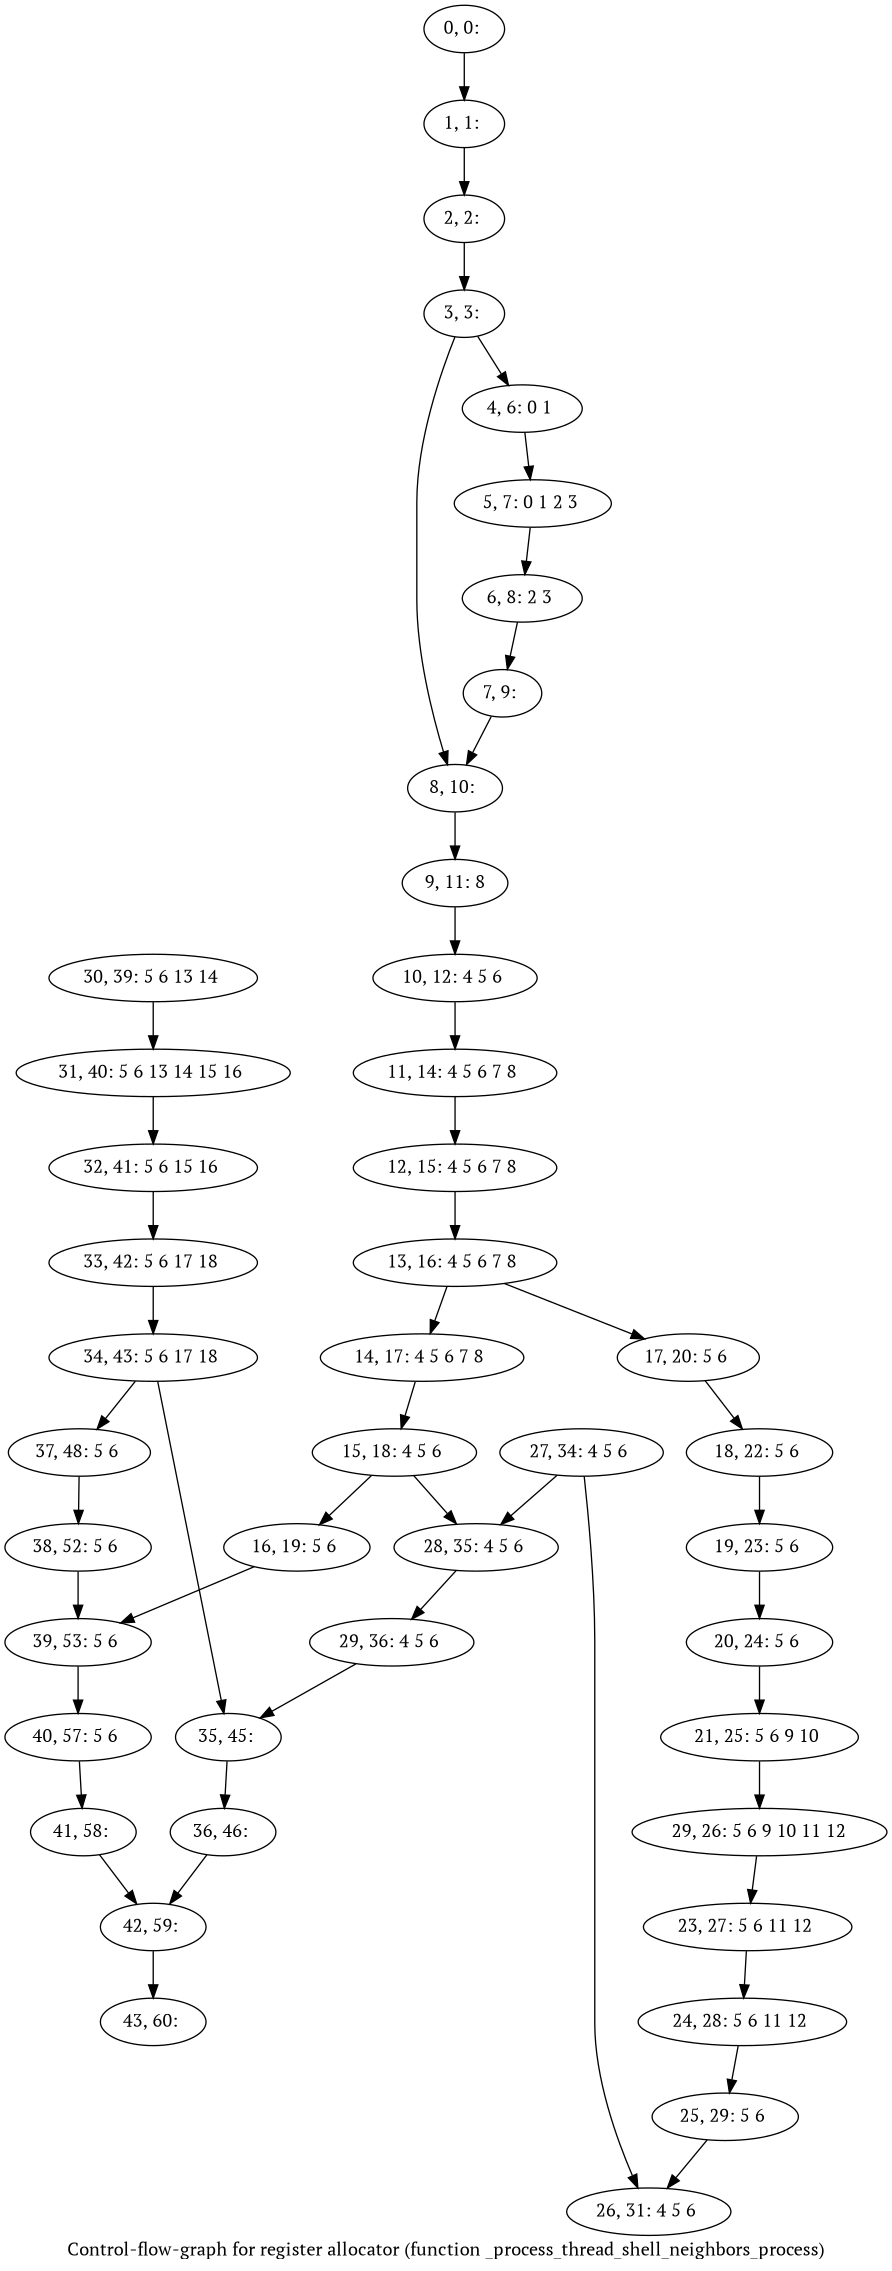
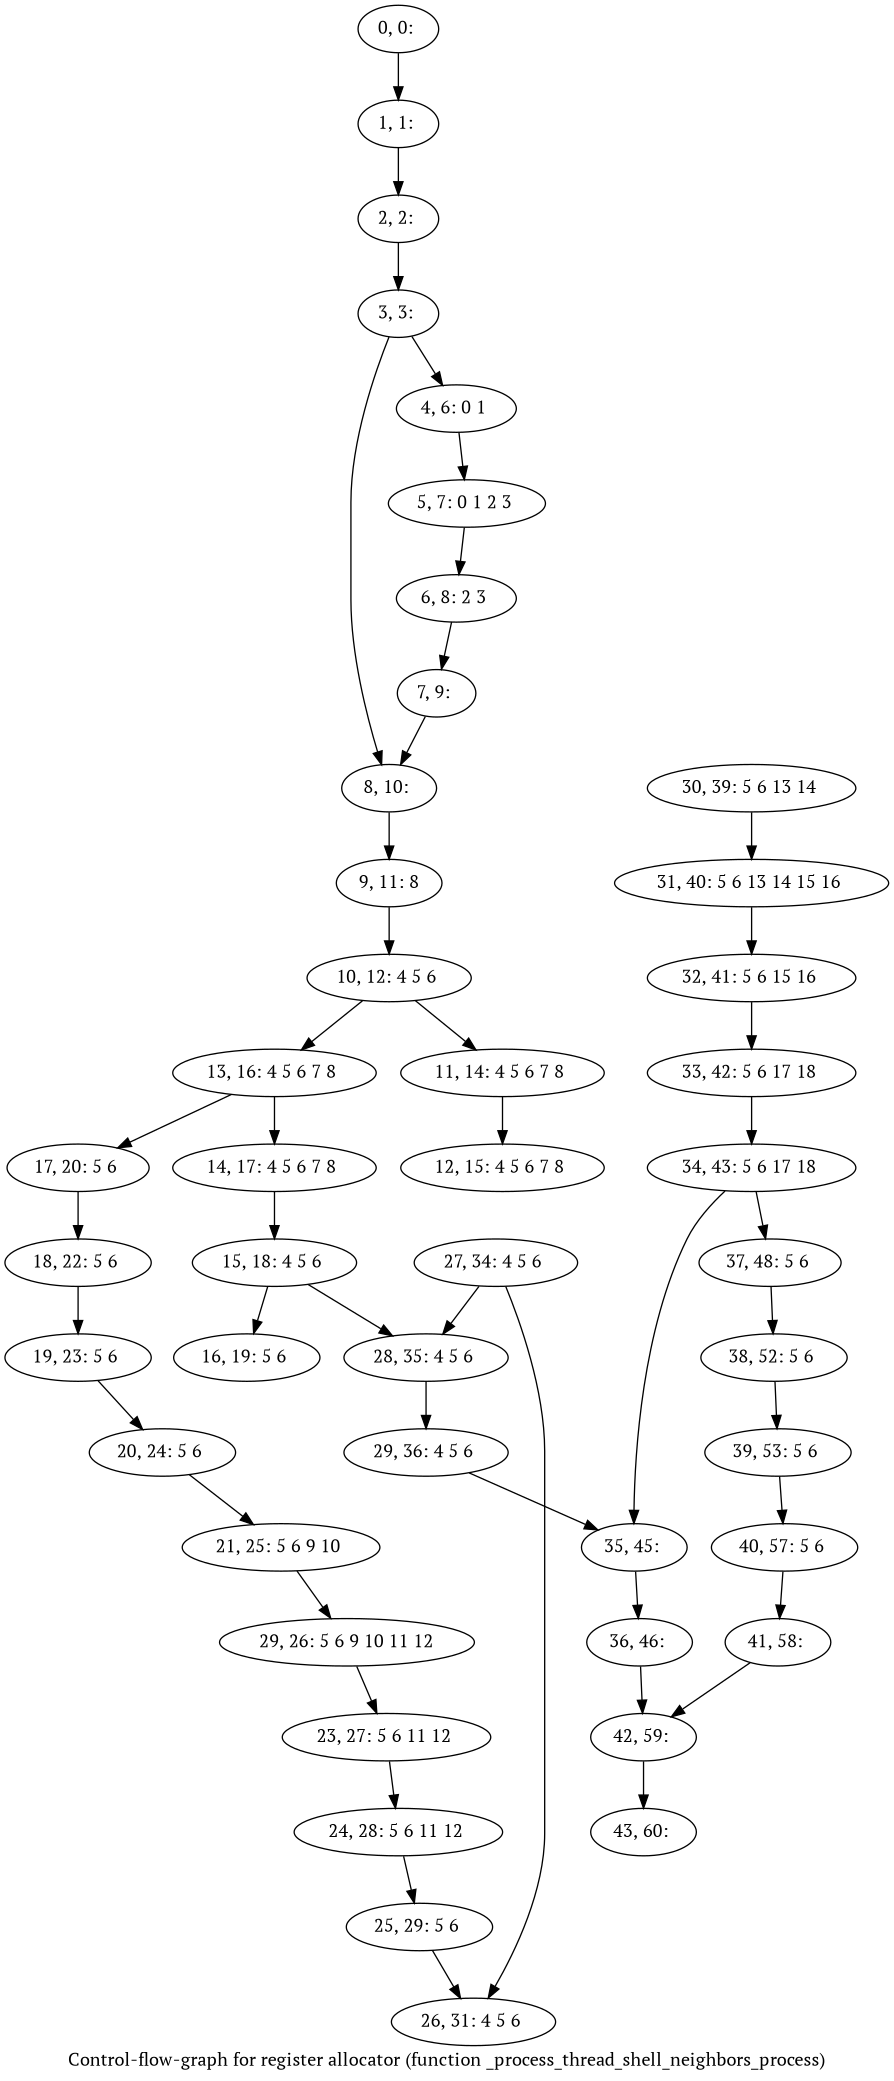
edge "12, 15: 4 5 6 7 8" -> "13, 16: 4 5 6 7 8": now "10, 12: 4 5 6" -> "13, 16: 4 5 6 7 8"
edge "16, 19: 5 6" -> "39, 53: 5 6": removed
